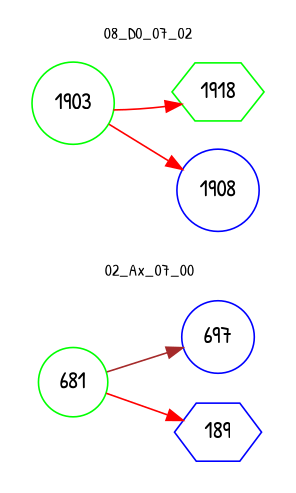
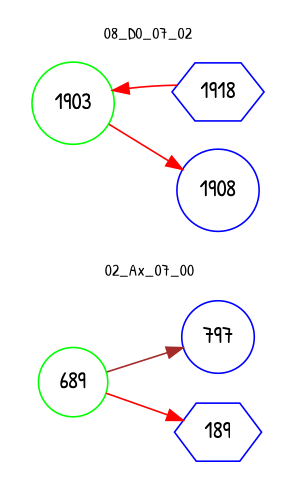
node "1918": color green -> blue
edge "1903" -> "1918": reversed
node "697": label "697" -> "797"
node "681": label "681" -> "689"
